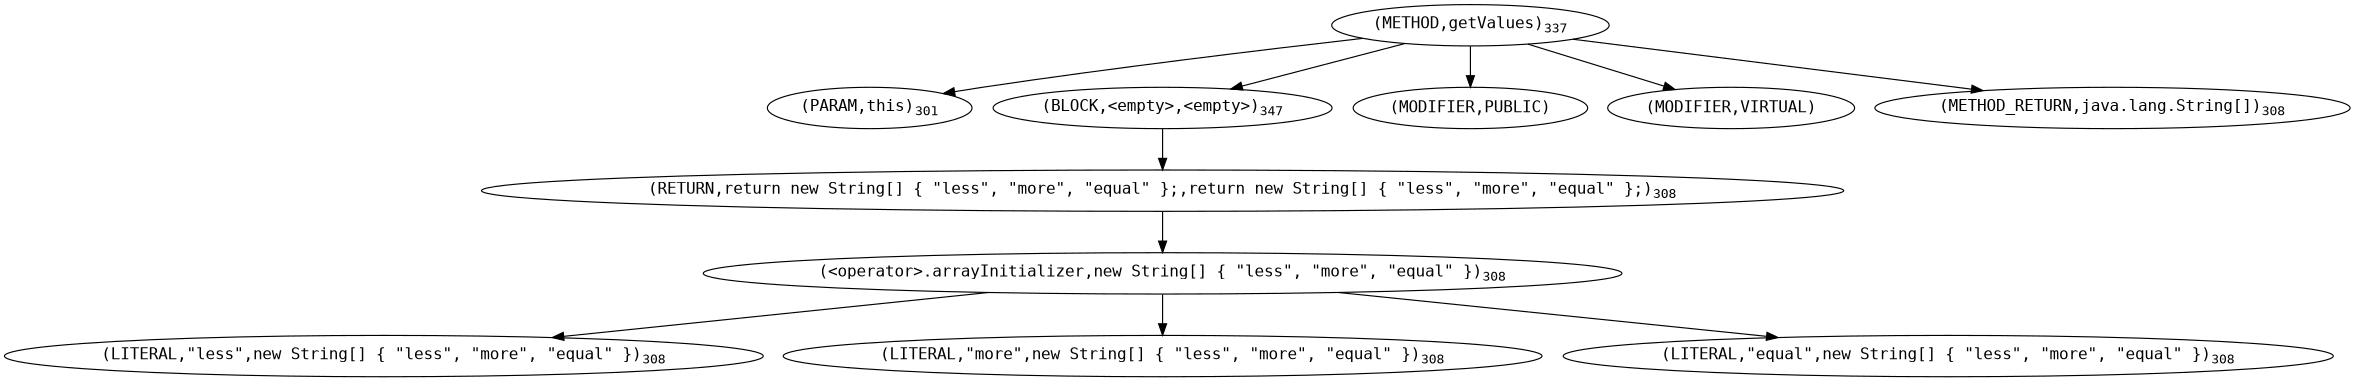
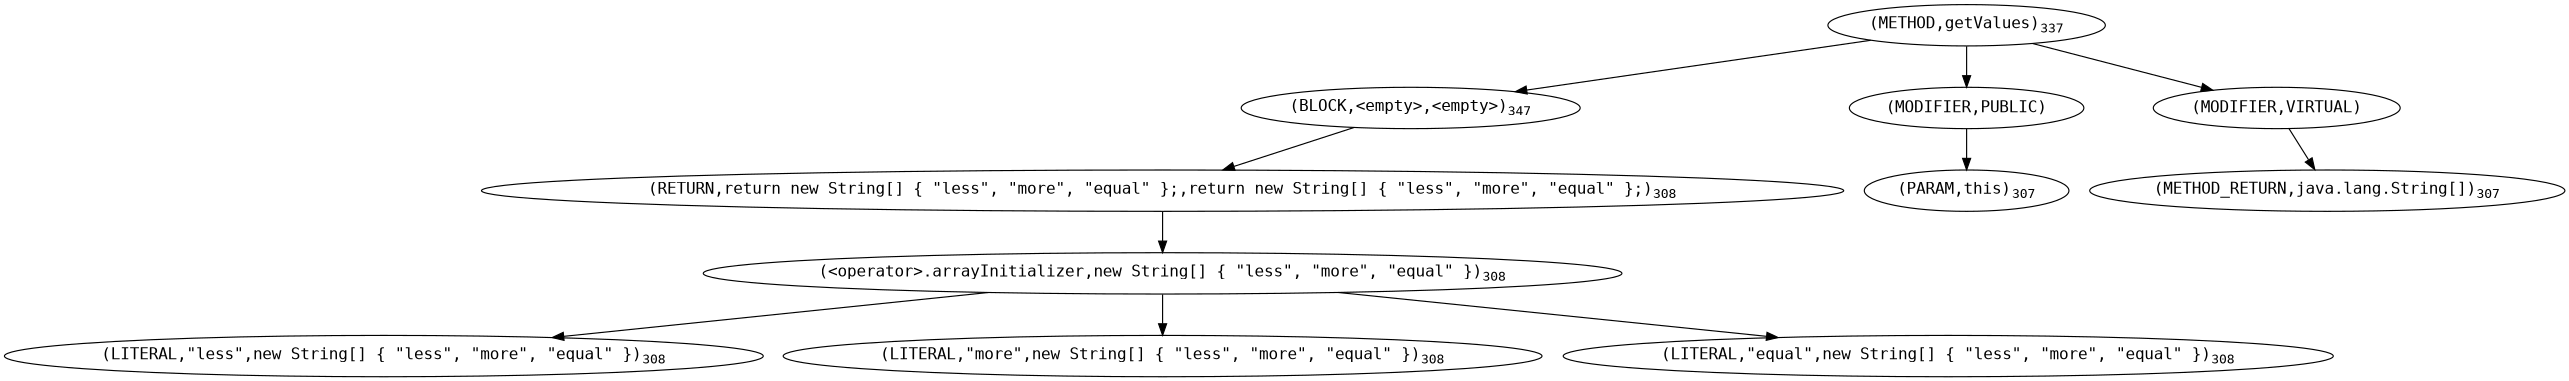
edge "(METHOD,getValues)" -> "(PARAM,this)": now "(MODIFIER,PUBLIC)" -> "(PARAM,this)"
edge "(METHOD,getValues)" -> "(METHOD_RETURN,java.lang.String[])": now "(MODIFIER,VIRTUAL)" -> "(METHOD_RETURN,java.lang.String[])"
node "(PARAM,this)": text "301" -> "307"
node "(METHOD_RETURN,java.lang.String[])": text "308" -> "307"
